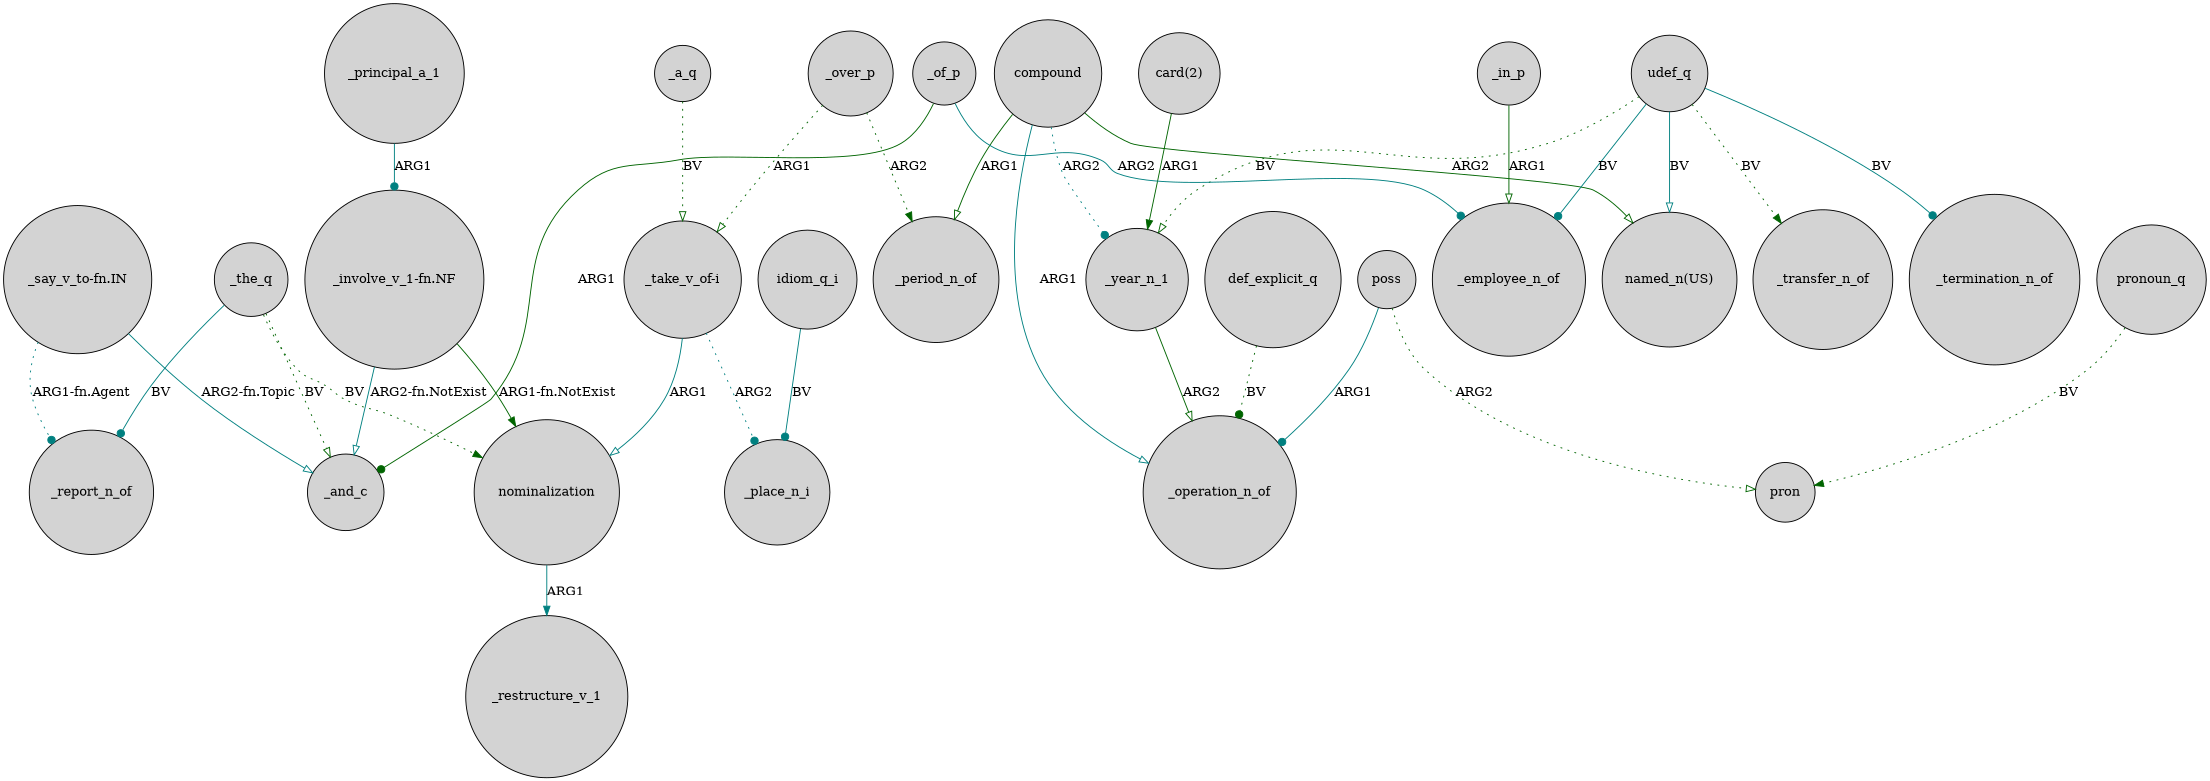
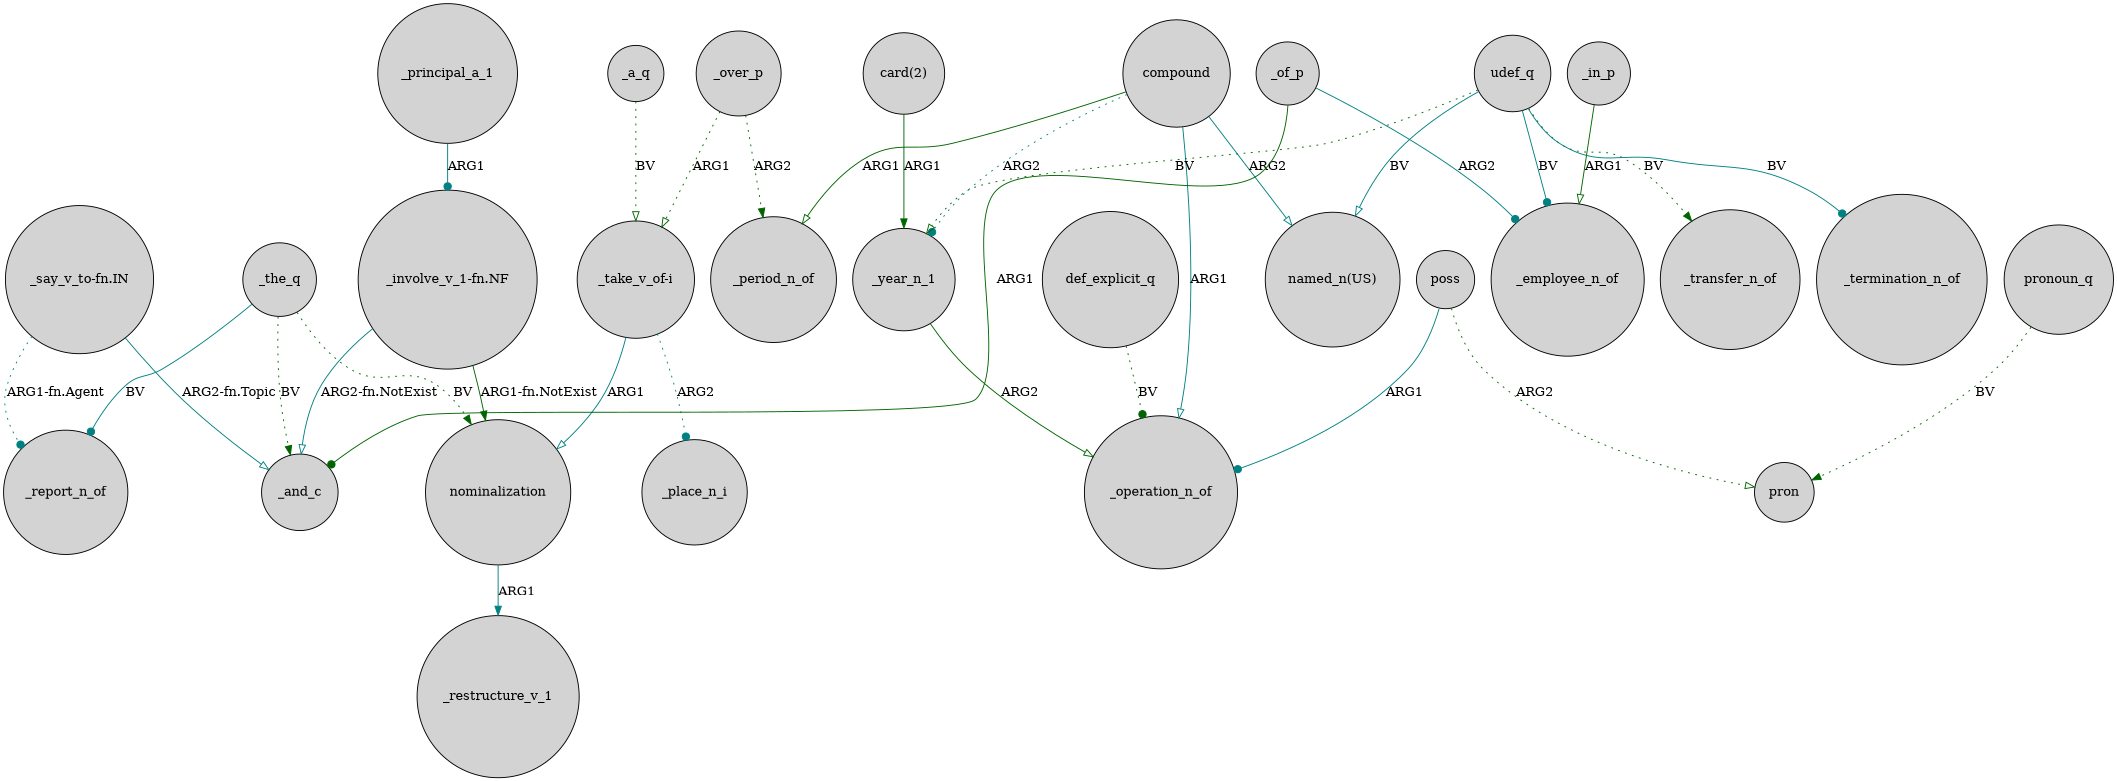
edge "compound" -> "named_n(US)": color darkgreen -> teal
node "idiom_q_i": removed
edge "_the_q" -> "_and_c": arrowhead onormal -> normal
